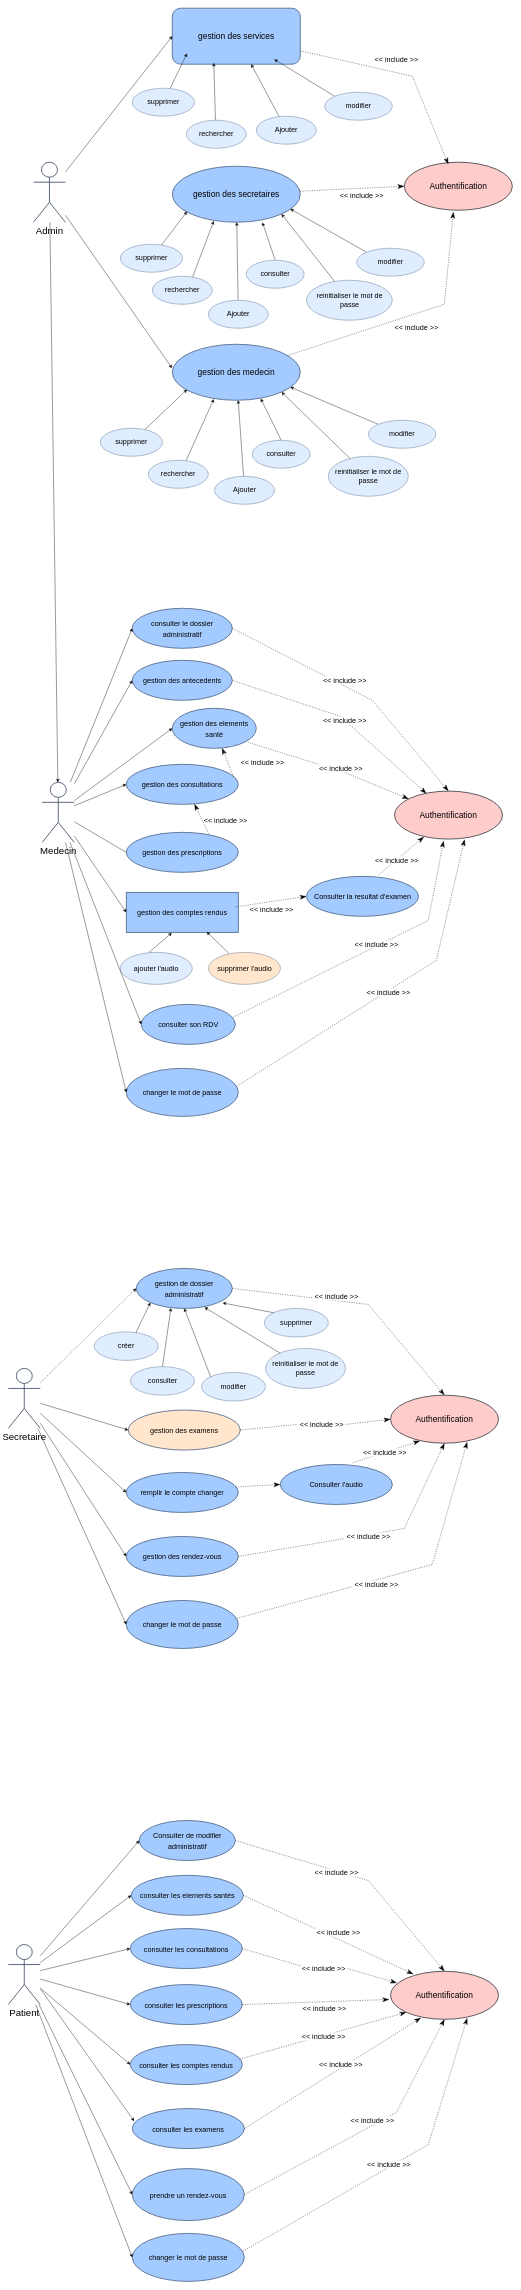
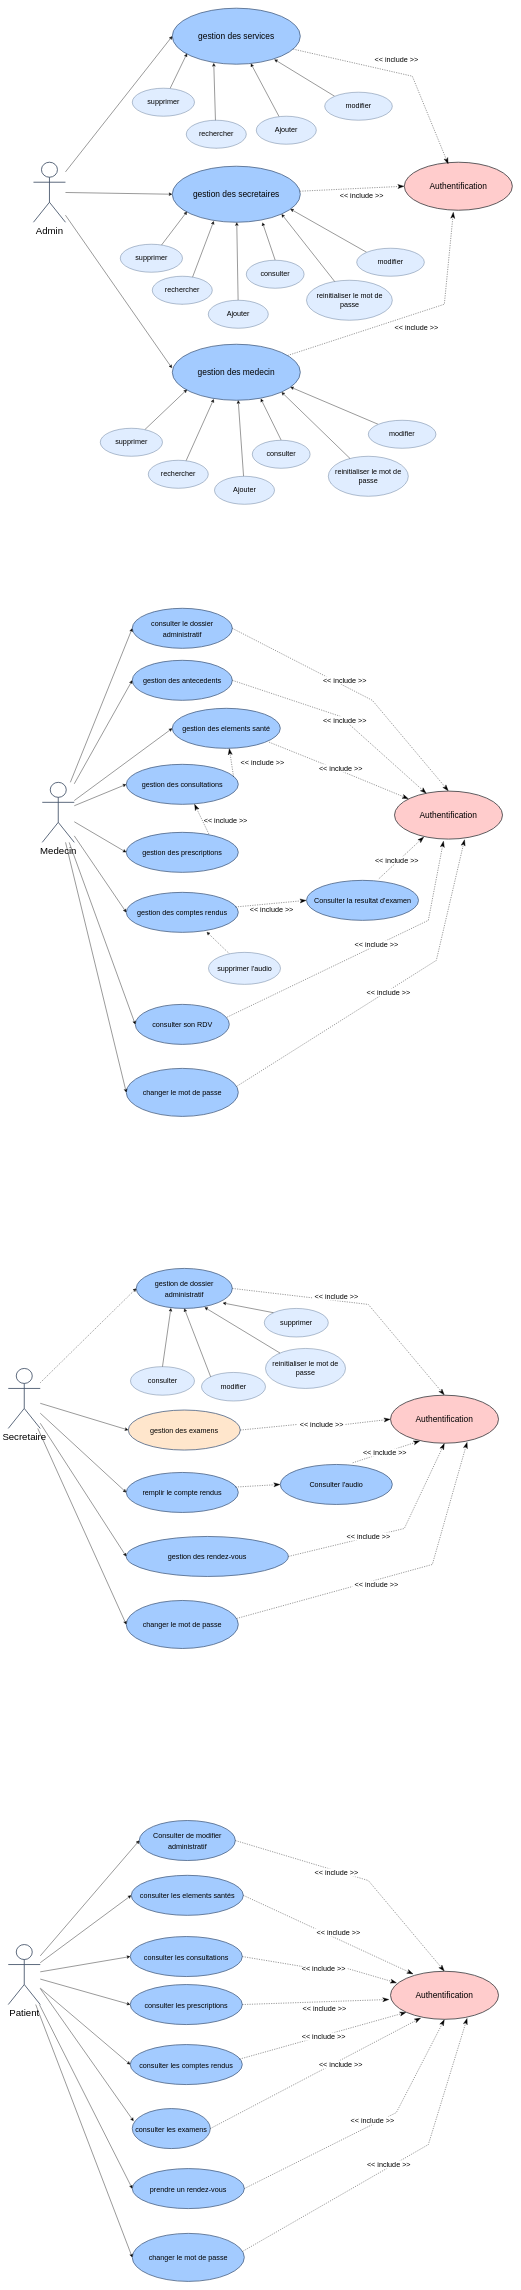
node "gestion des services": shape rounded rectangle -> ellipse
node "gestion des elements santé": size 84x40 -> 108x40
edge "Admin" -> "Medecin": now "Admin" -> "gestion des secretaires"
edge "Medecin" -- "gestion des prescriptions": arrowhead none -> classic
node "Consulter la resultat d'examen": moved (362, 896) -> (362, 900)
node "gestion des comptes rendus": shape rectangle -> ellipse
edge "ajouter l'audio" -> "gestion des comptes rendus": removed
edge "supprimer l'audio" -> "gestion des comptes rendus": style solid -> dashed
node "ajouter l'audio": removed
node "supprimer l'audio": fillcolor #ffe6cc -> #e0edff
node "consulter son RDV": moved (188, 1024) -> (182, 1024)
edge "créer" -> "gestion de dossier administratif": removed
node "créer": removed
node "remplir le compte changer": label "remplir le compte changer" -> "remplir le compte rendus"
node "gestion des rendez-vous": size 112x40 -> 162x40
node "consulter les consultations": moved (186, 1948) -> (186, 1956)
node "consulter les examens": size 112x40 -> 78x40
node "prendre un rendez-vous": size 112x52 -> 112x40
